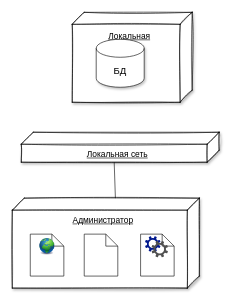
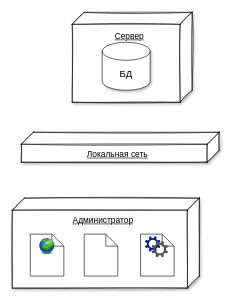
node "Локальная": label "Локальная" -> "Сервер"
node "БД": moved (120, 63) -> (126, 66)
edge "Локальная сеть" -- "Администратор": removed
